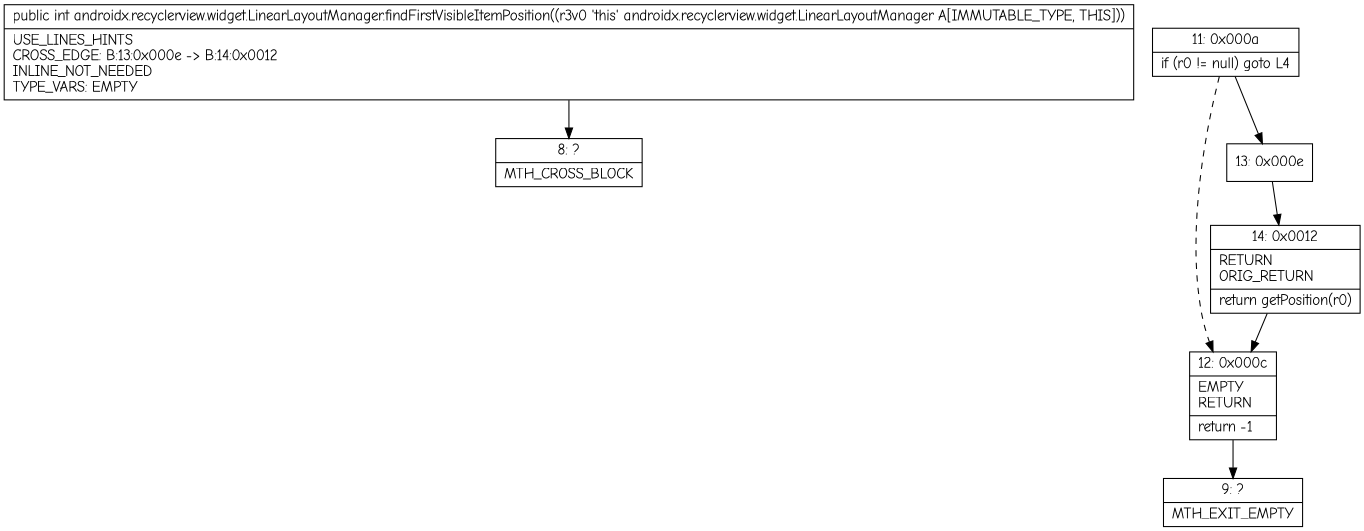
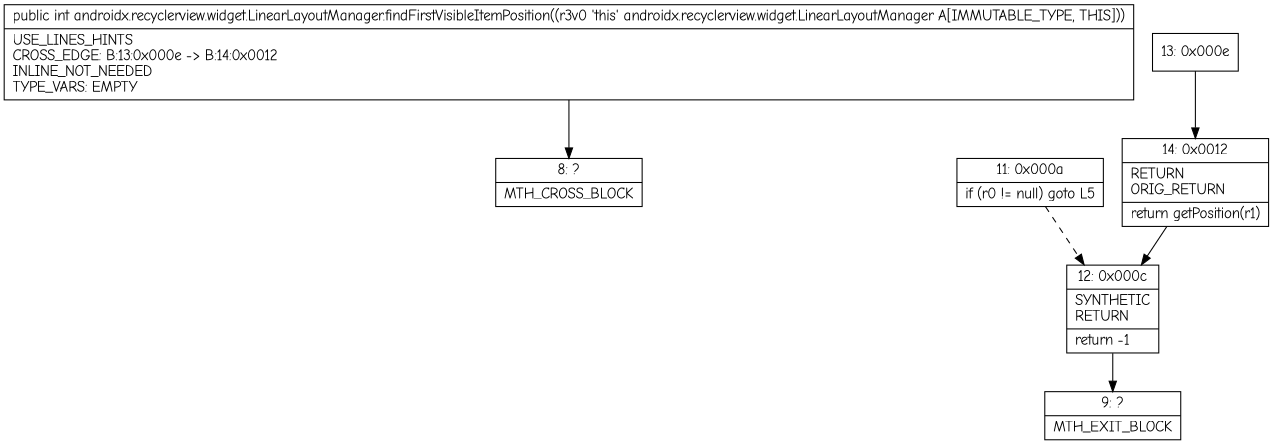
node "11: 0x000a": text "if (r0 != null) goto L4" -> "if (r0 != null) goto L5"
edge "11: 0x000a" -> "13: 0x000e": removed
node "14: 0x0012": text "return getPosition(r0)" -> "return getPosition(r1)"
node "12: 0x000c": text "EMPTY" -> "SYNTHETIC"
node "9: ?": text "MTH_EXIT_EMPTY" -> "MTH_EXIT_BLOCK"
